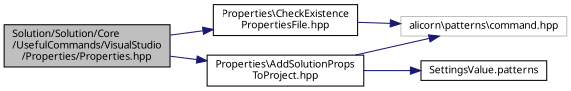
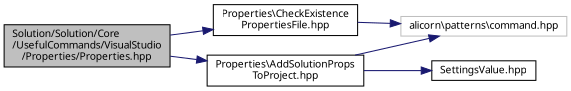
node "SettingsValue.patterns": label "SettingsValue.patterns" -> "SettingsValue.hpp"
